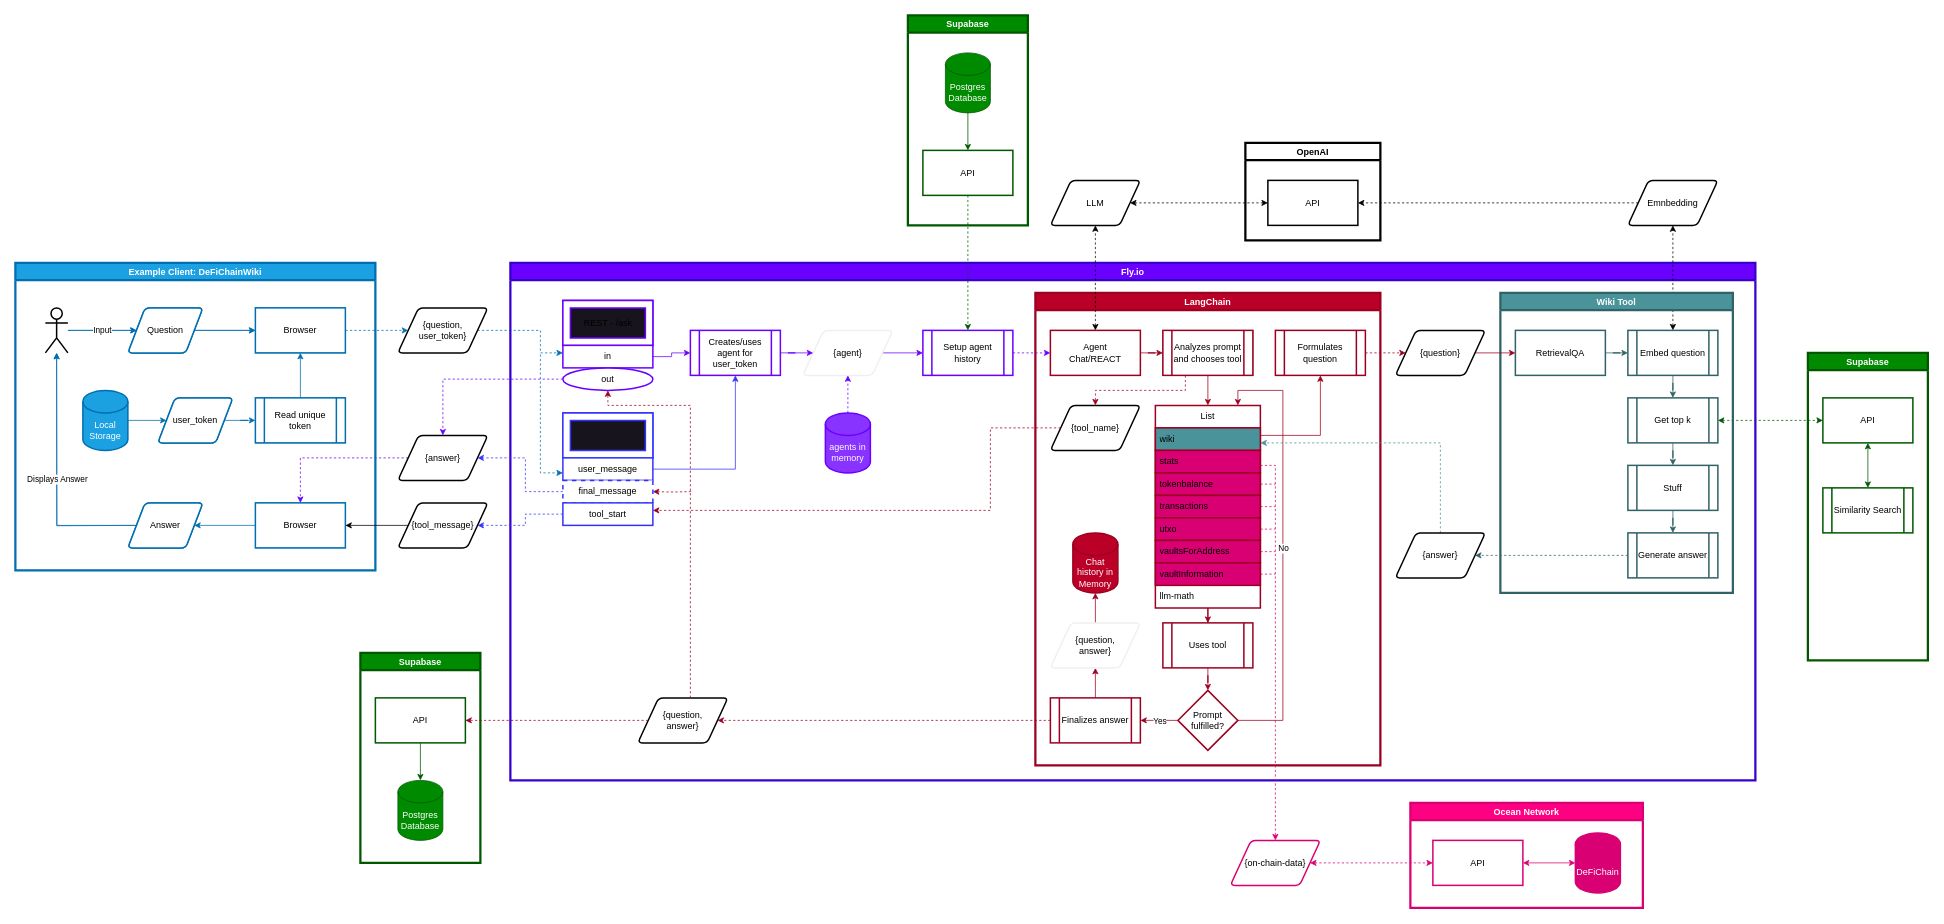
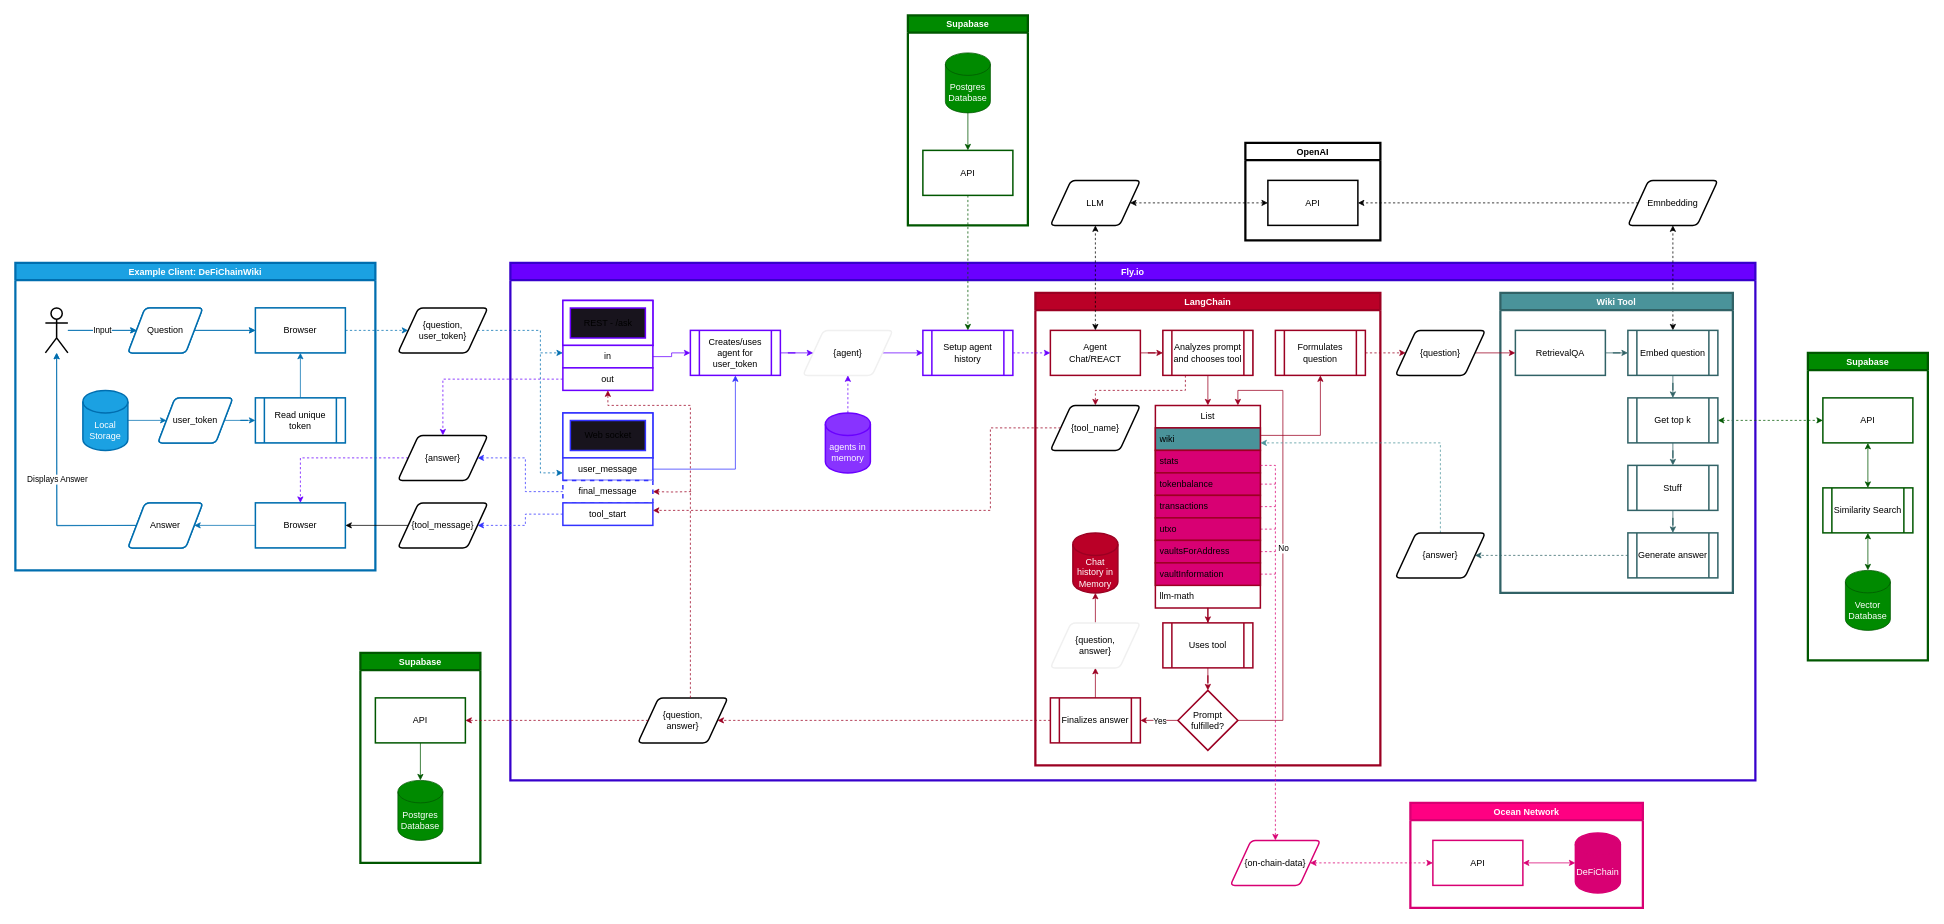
node "out": shape ellipse -> rectangle
node "Web socket": added
edge "Similarity Search" -- "Vector Database": added
node "Vector Database": added
